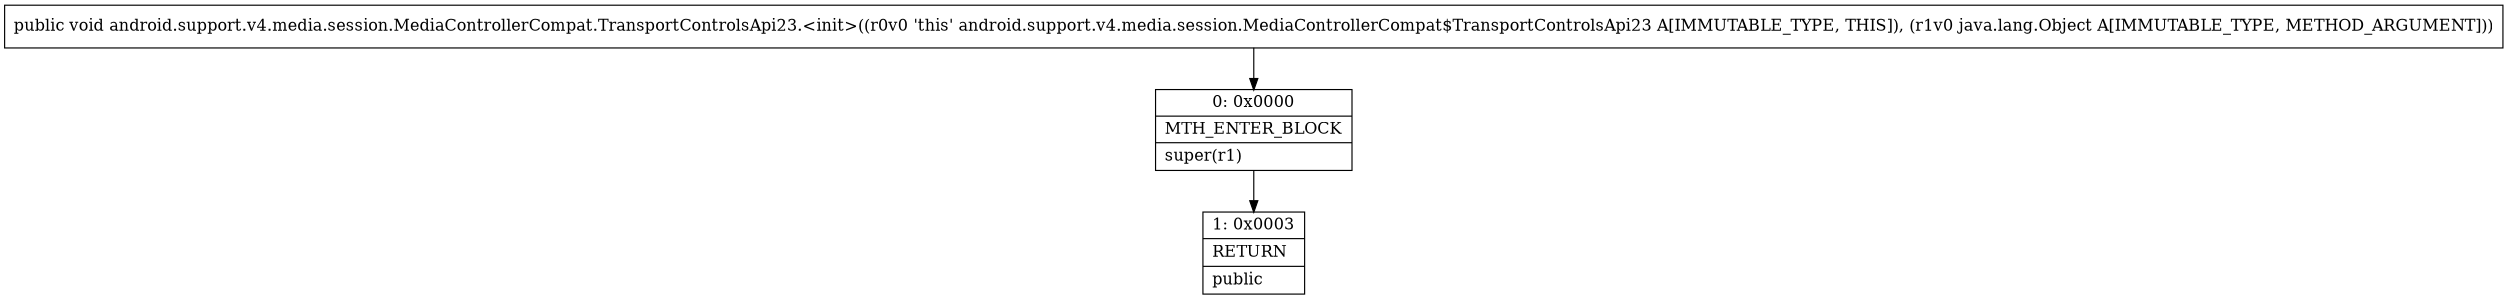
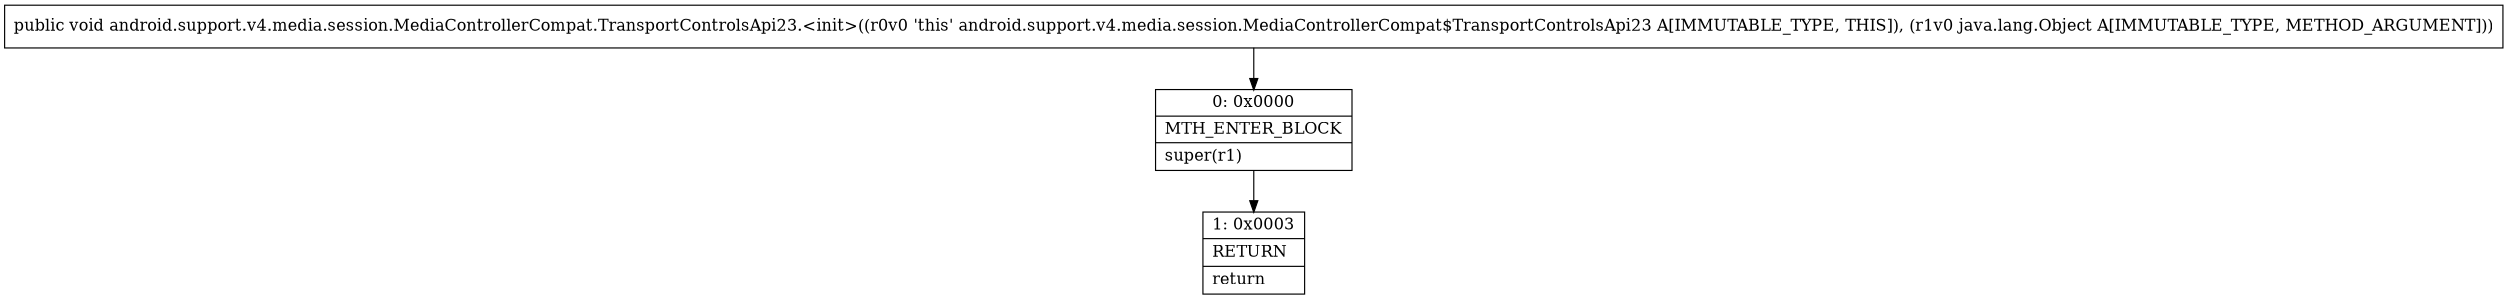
node "1: 0x0003": text "public" -> "return"
